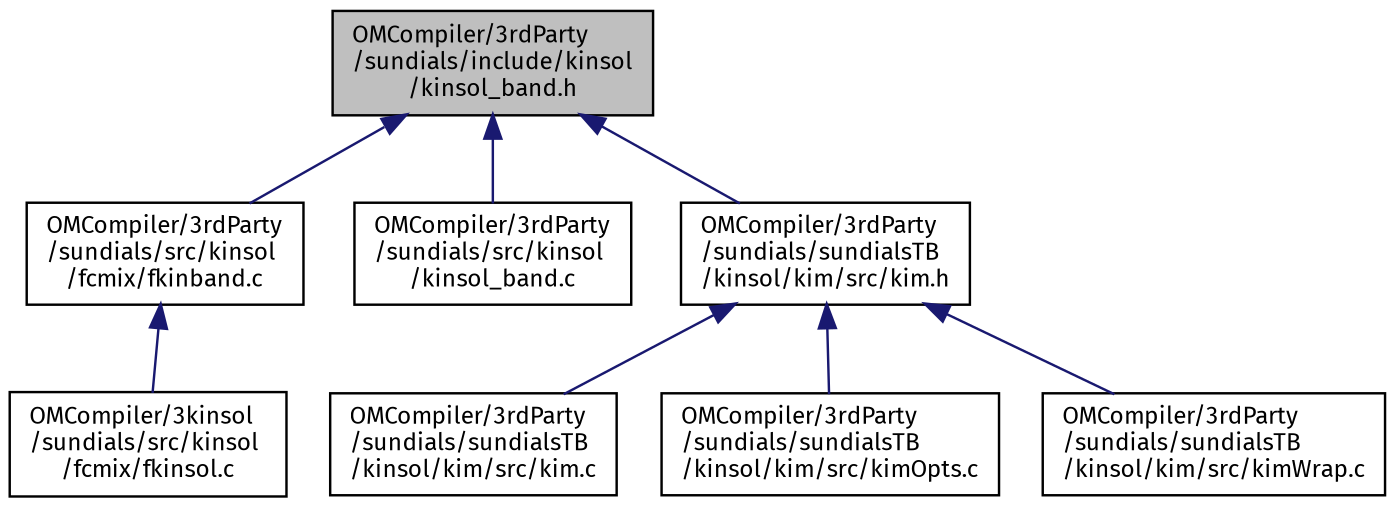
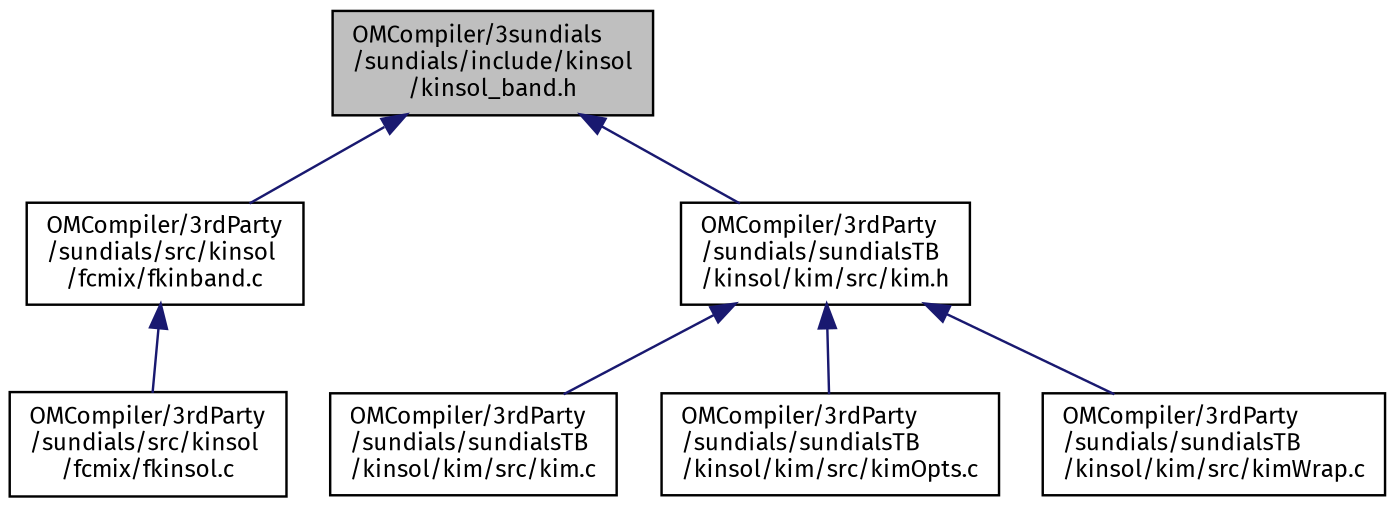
node "OMCompiler/3rdParty /sundials/include/kinsol /kinsol_band.h": label "OMCompiler/3rdParty /sundials/include/kinsol /kinsol_band.h" -> "OMCompiler/3sundials /sundials/include/kinsol /kinsol_band.h"
node "OMCompiler/3rdParty /sundials/src/kinsol /kinsol_band.c": removed
node "OMCompiler/3kinsol /sundials/src/kinsol /fcmix/fkinsol.c": label "OMCompiler/3kinsol /sundials/src/kinsol /fcmix/fkinsol.c" -> "OMCompiler/3rdParty /sundials/src/kinsol /fcmix/fkinsol.c"
